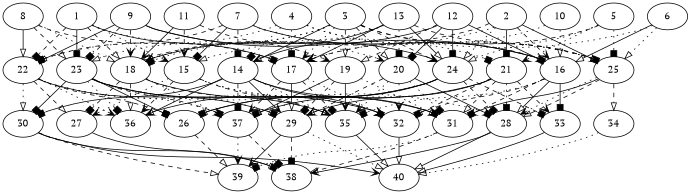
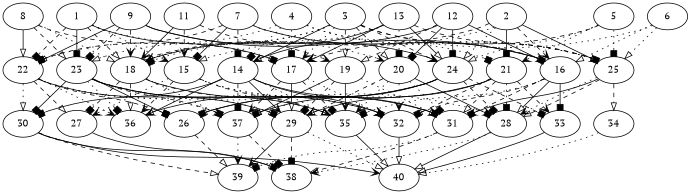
node "10": removed
edge "6" -> "16": style solid -> dotted
edge "28" -> "38": style solid -> dotted
